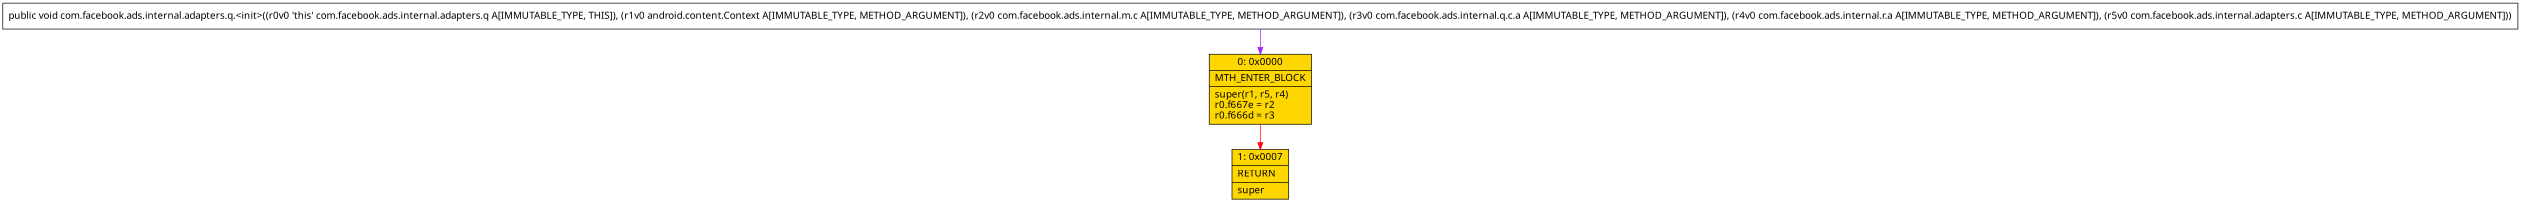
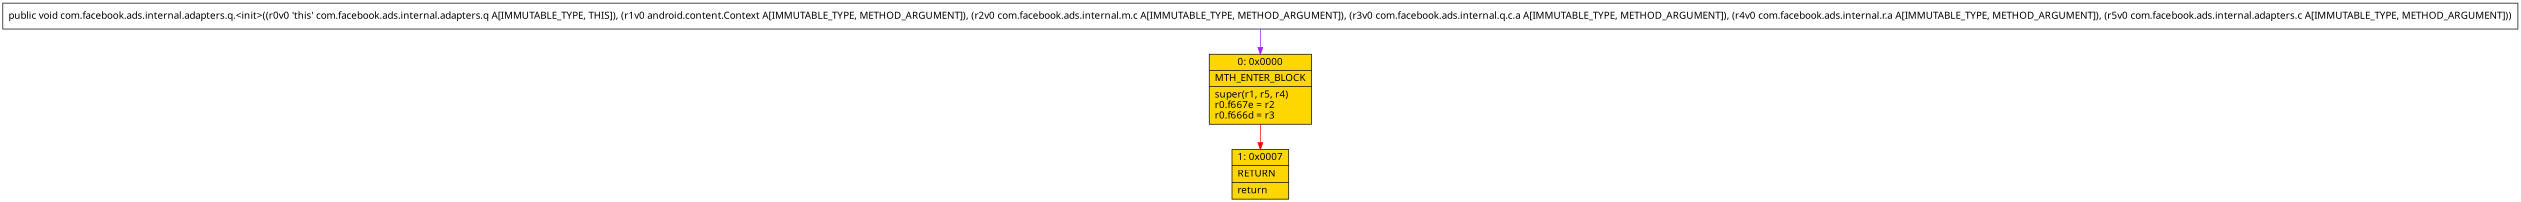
node "1: 0x0007": text "super" -> "return"
